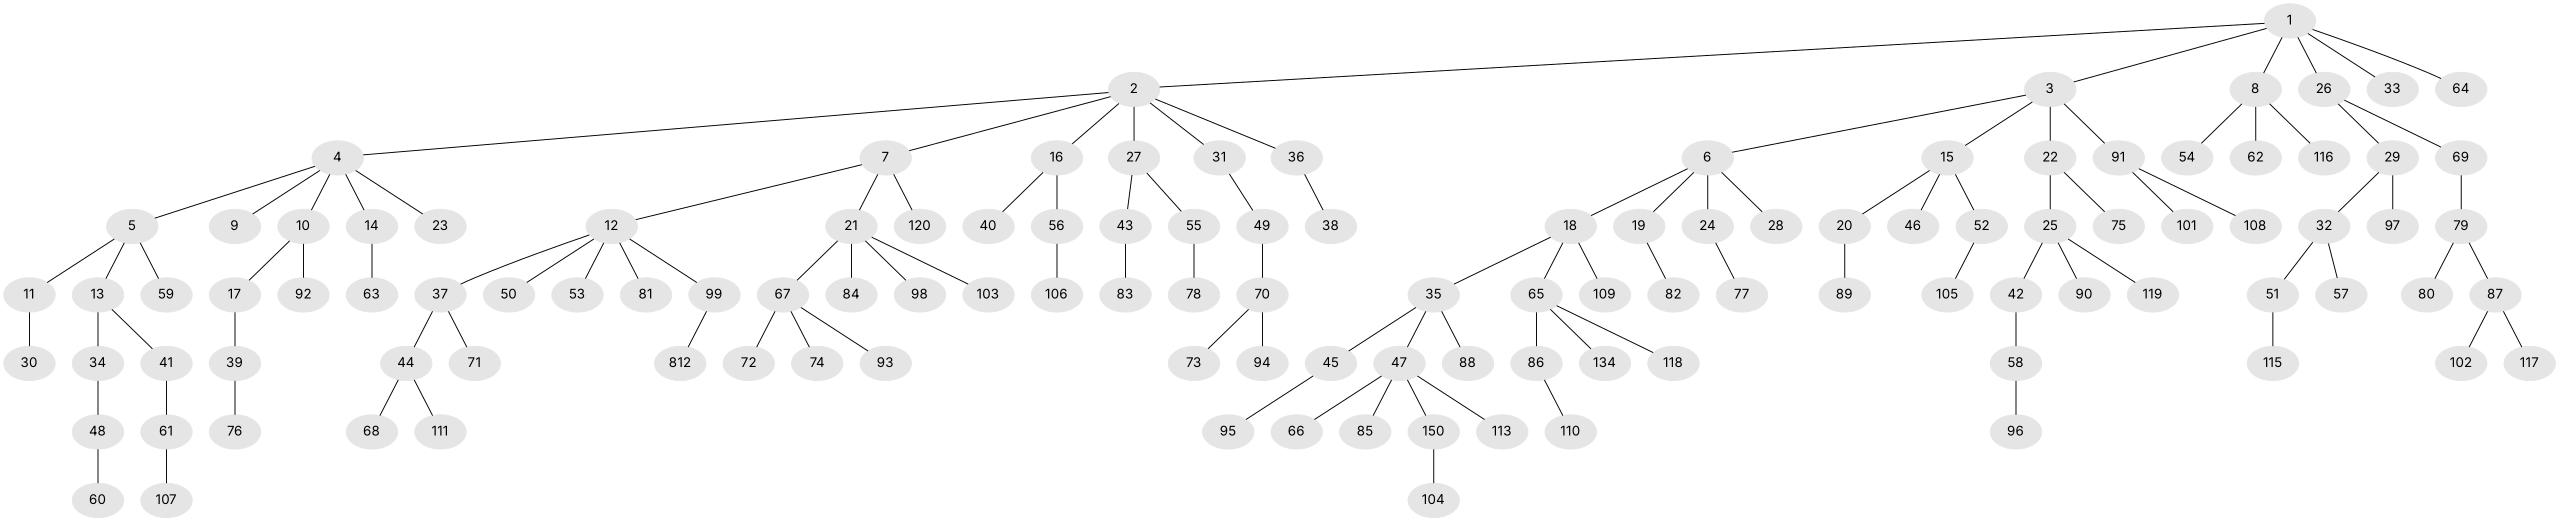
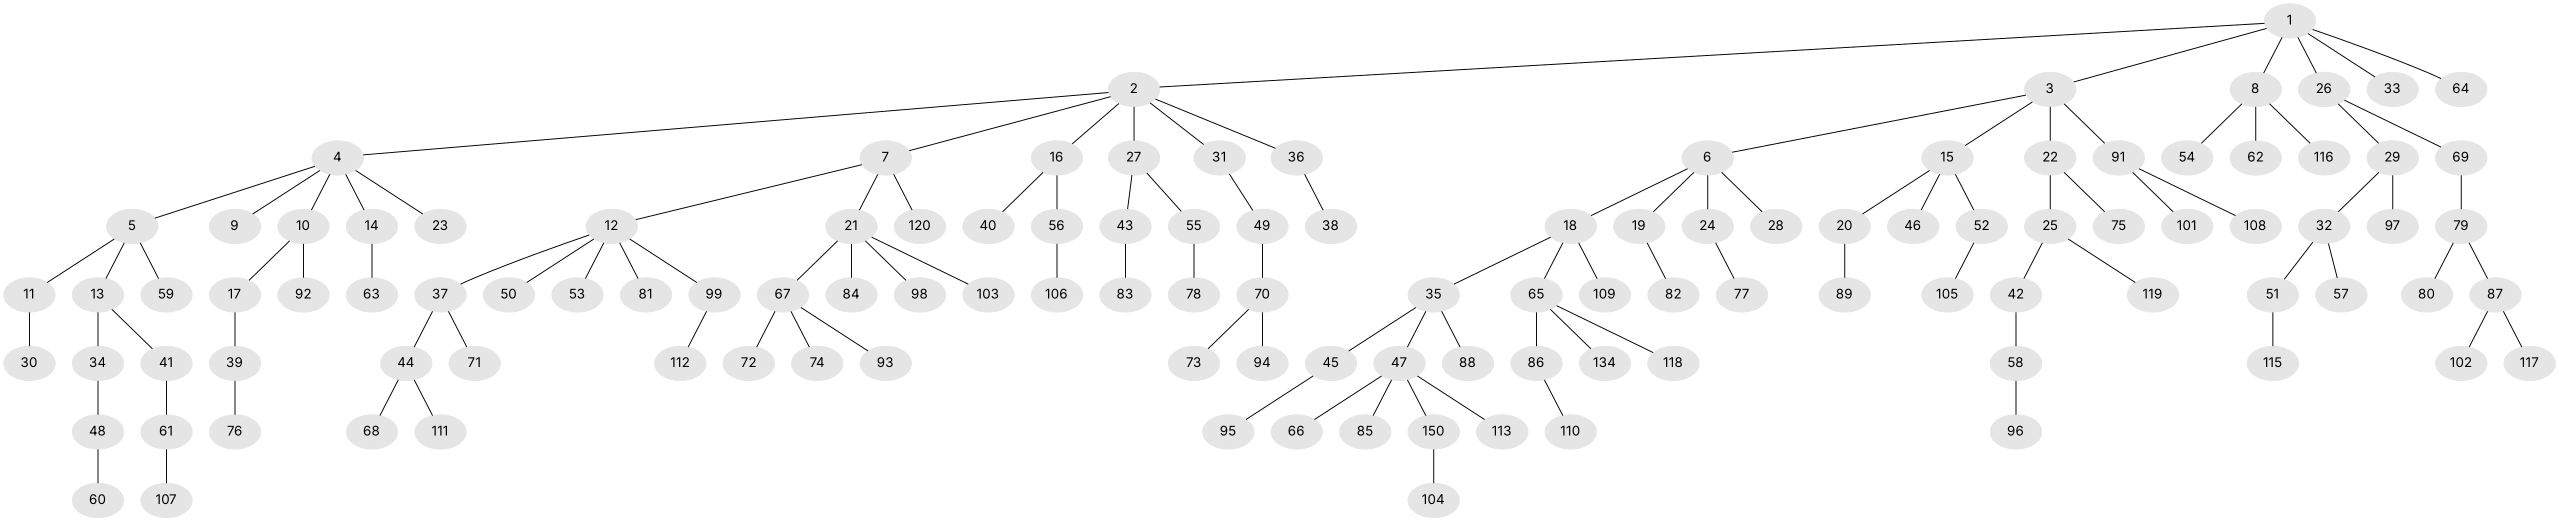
node "90": removed
node "812": label "812" -> "112"
